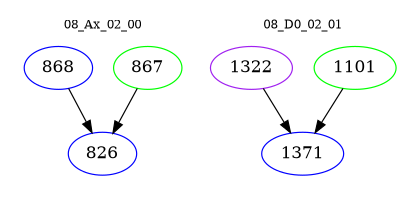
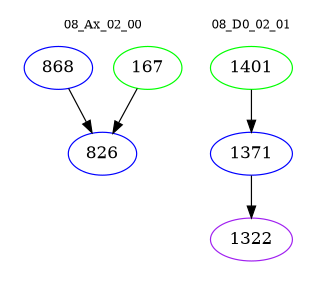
node "867": label "867" -> "167"
node "1101": label "1101" -> "1401"
edge "1322" -> "1371": reversed
